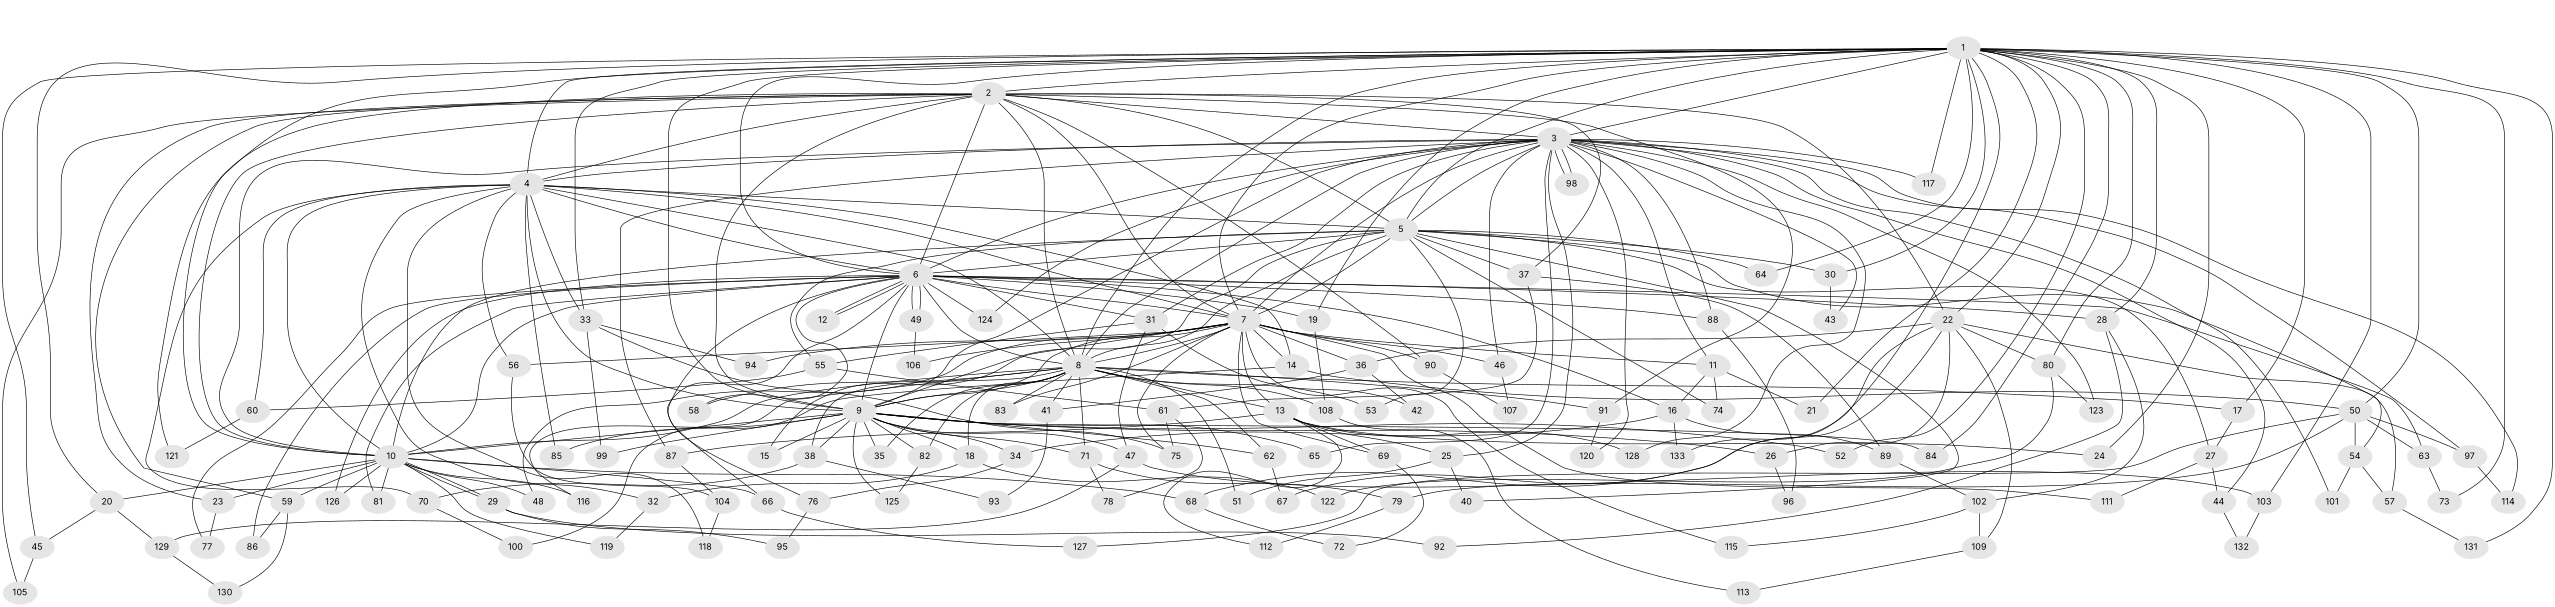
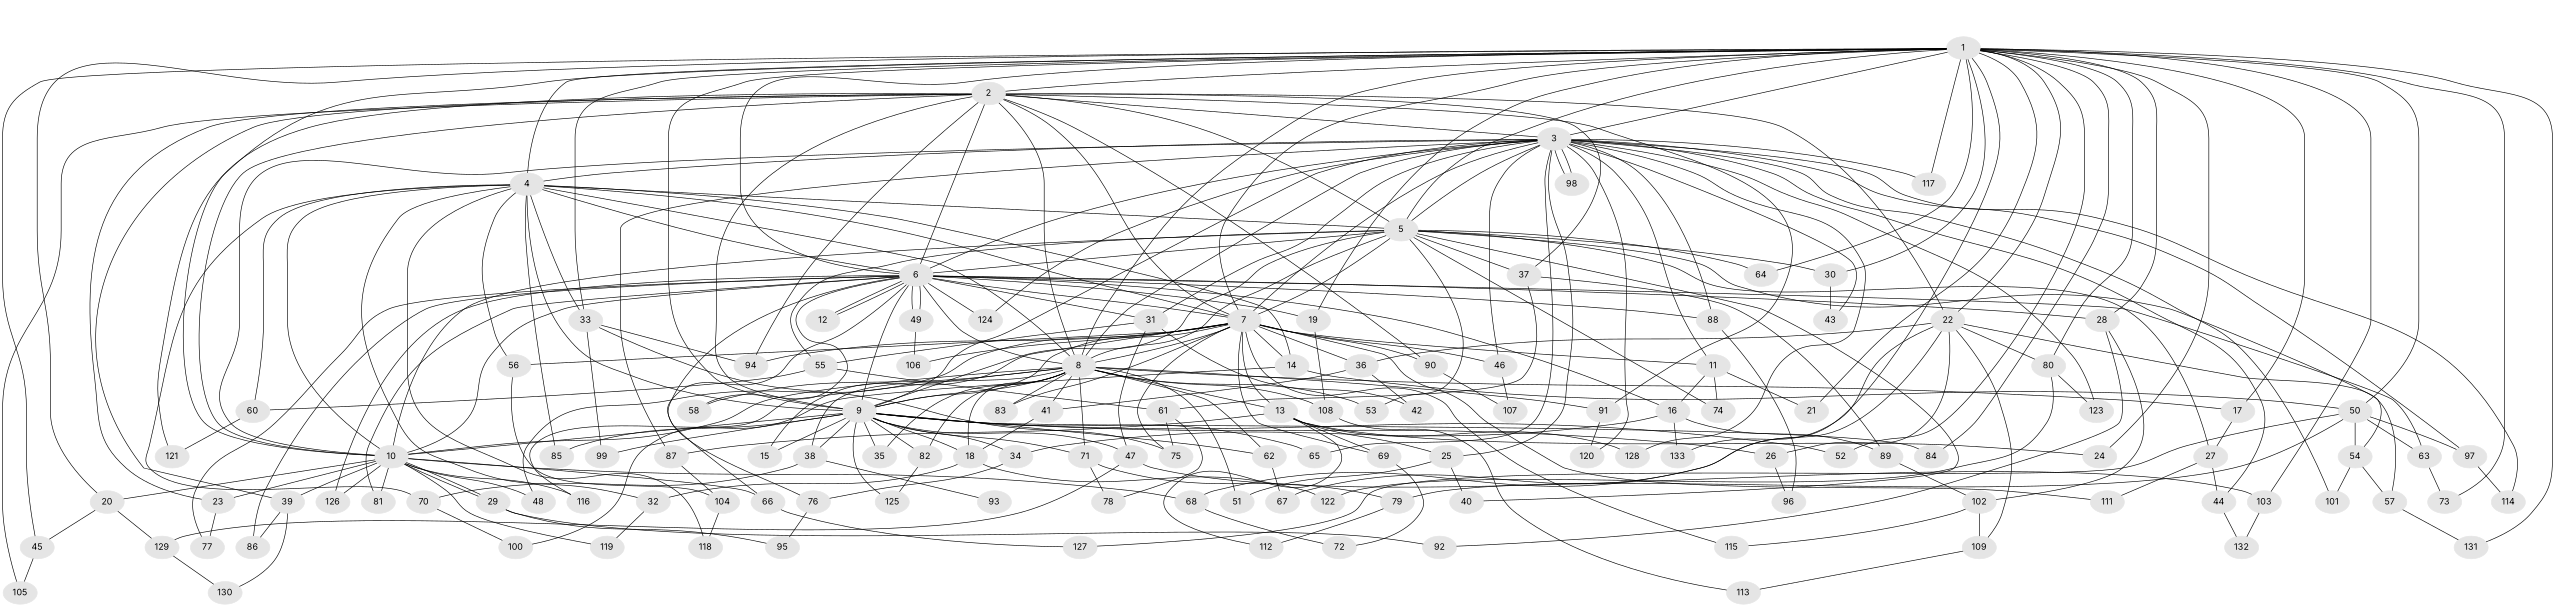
edge "2" -- "4": now "2" -- "94"
edge "41" -- "93": now "41" -- "18"
node "59": label "59" -> "39"
